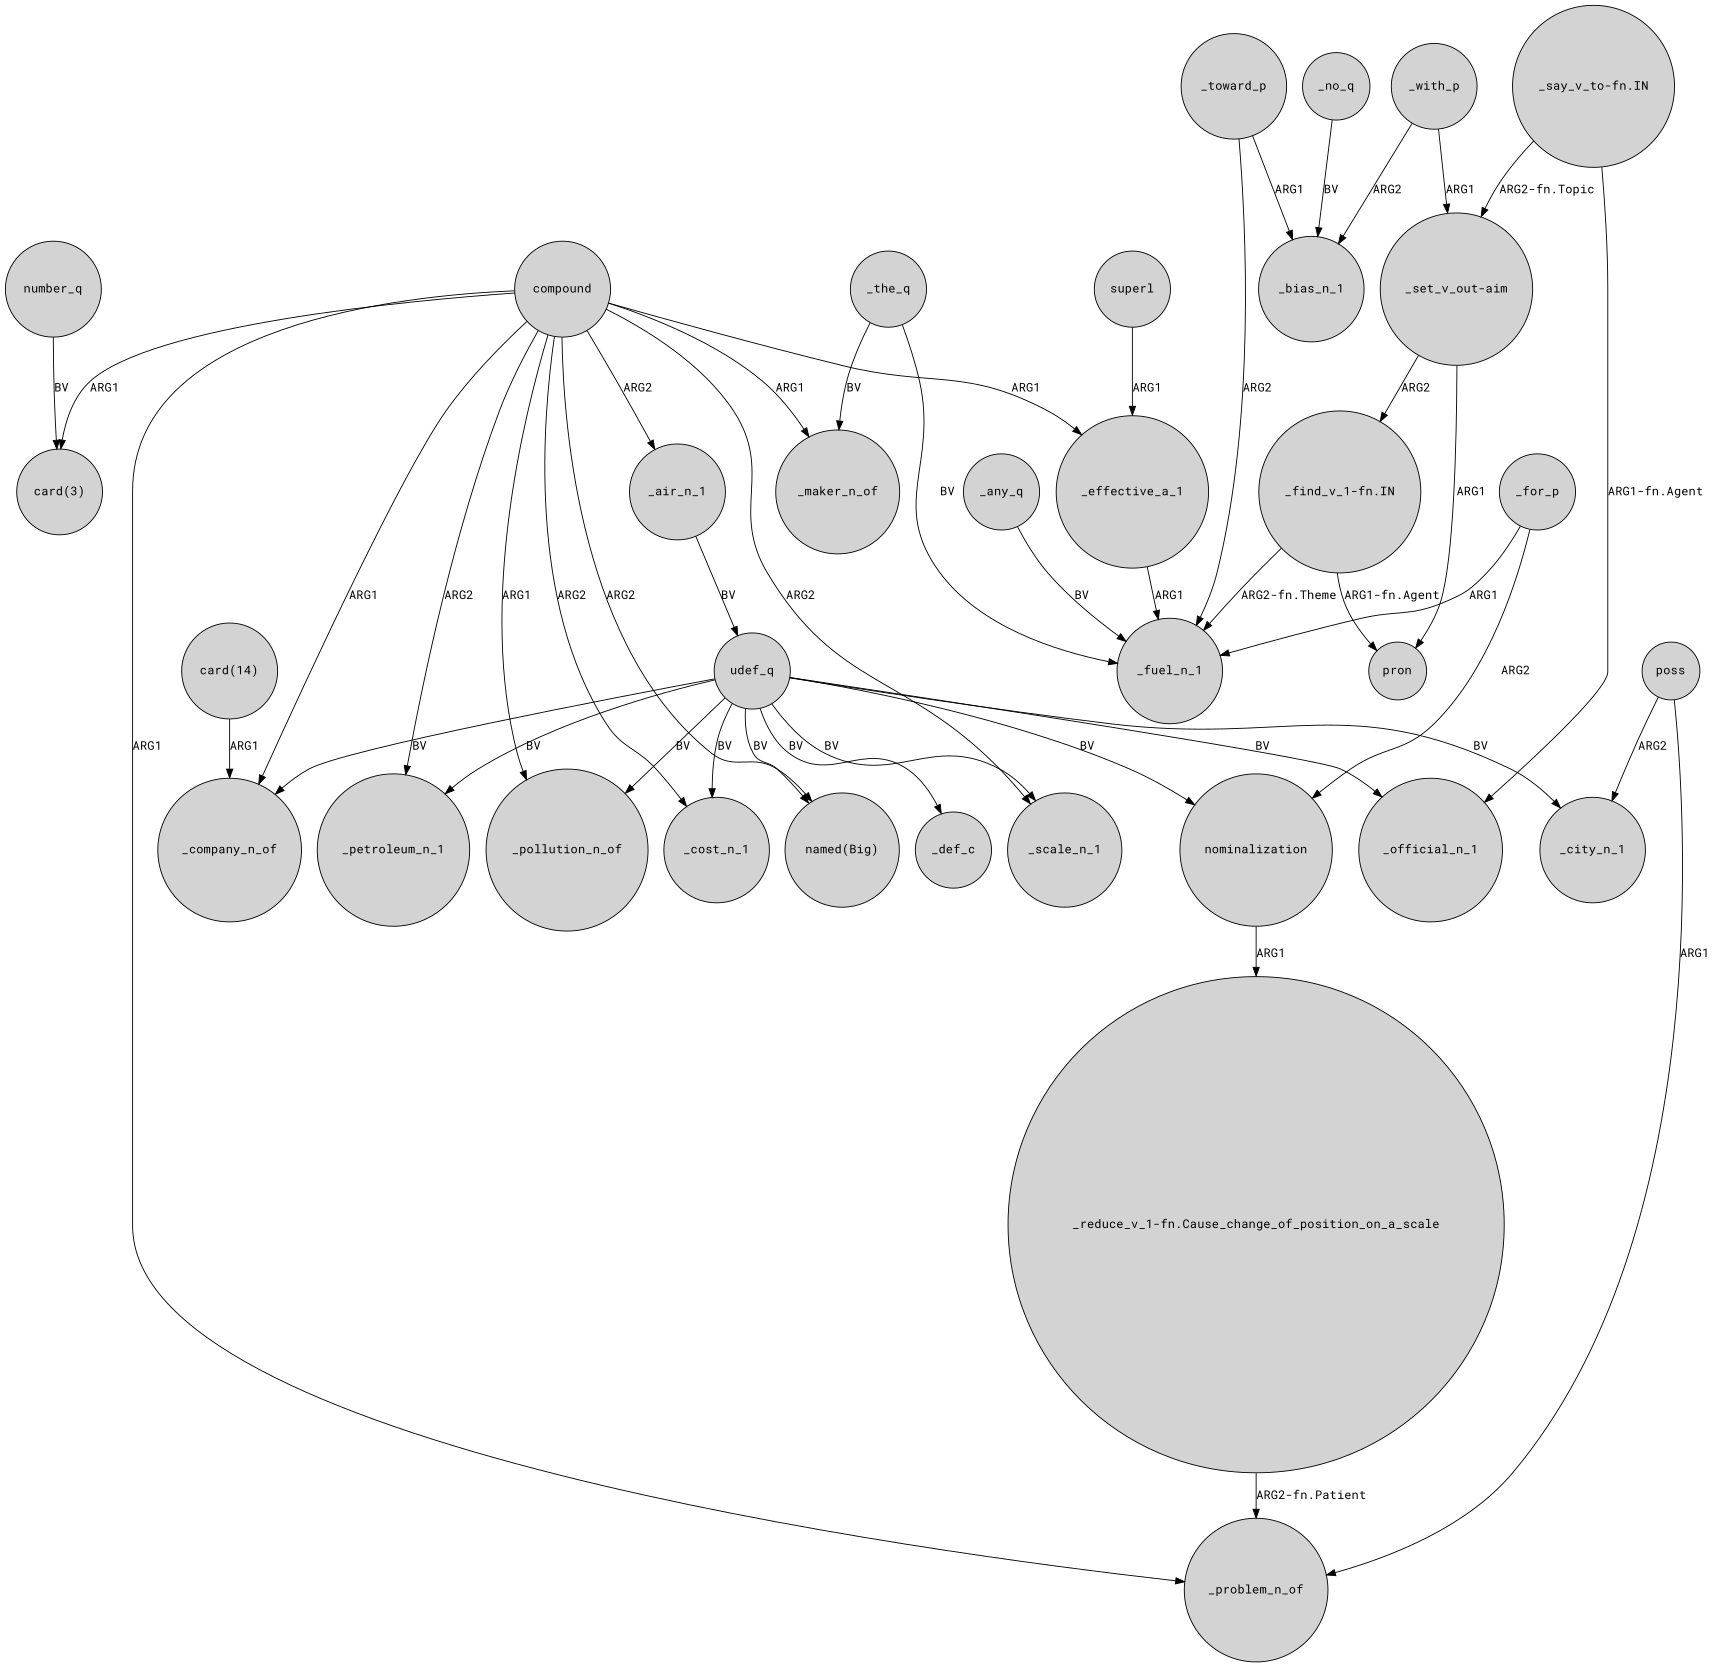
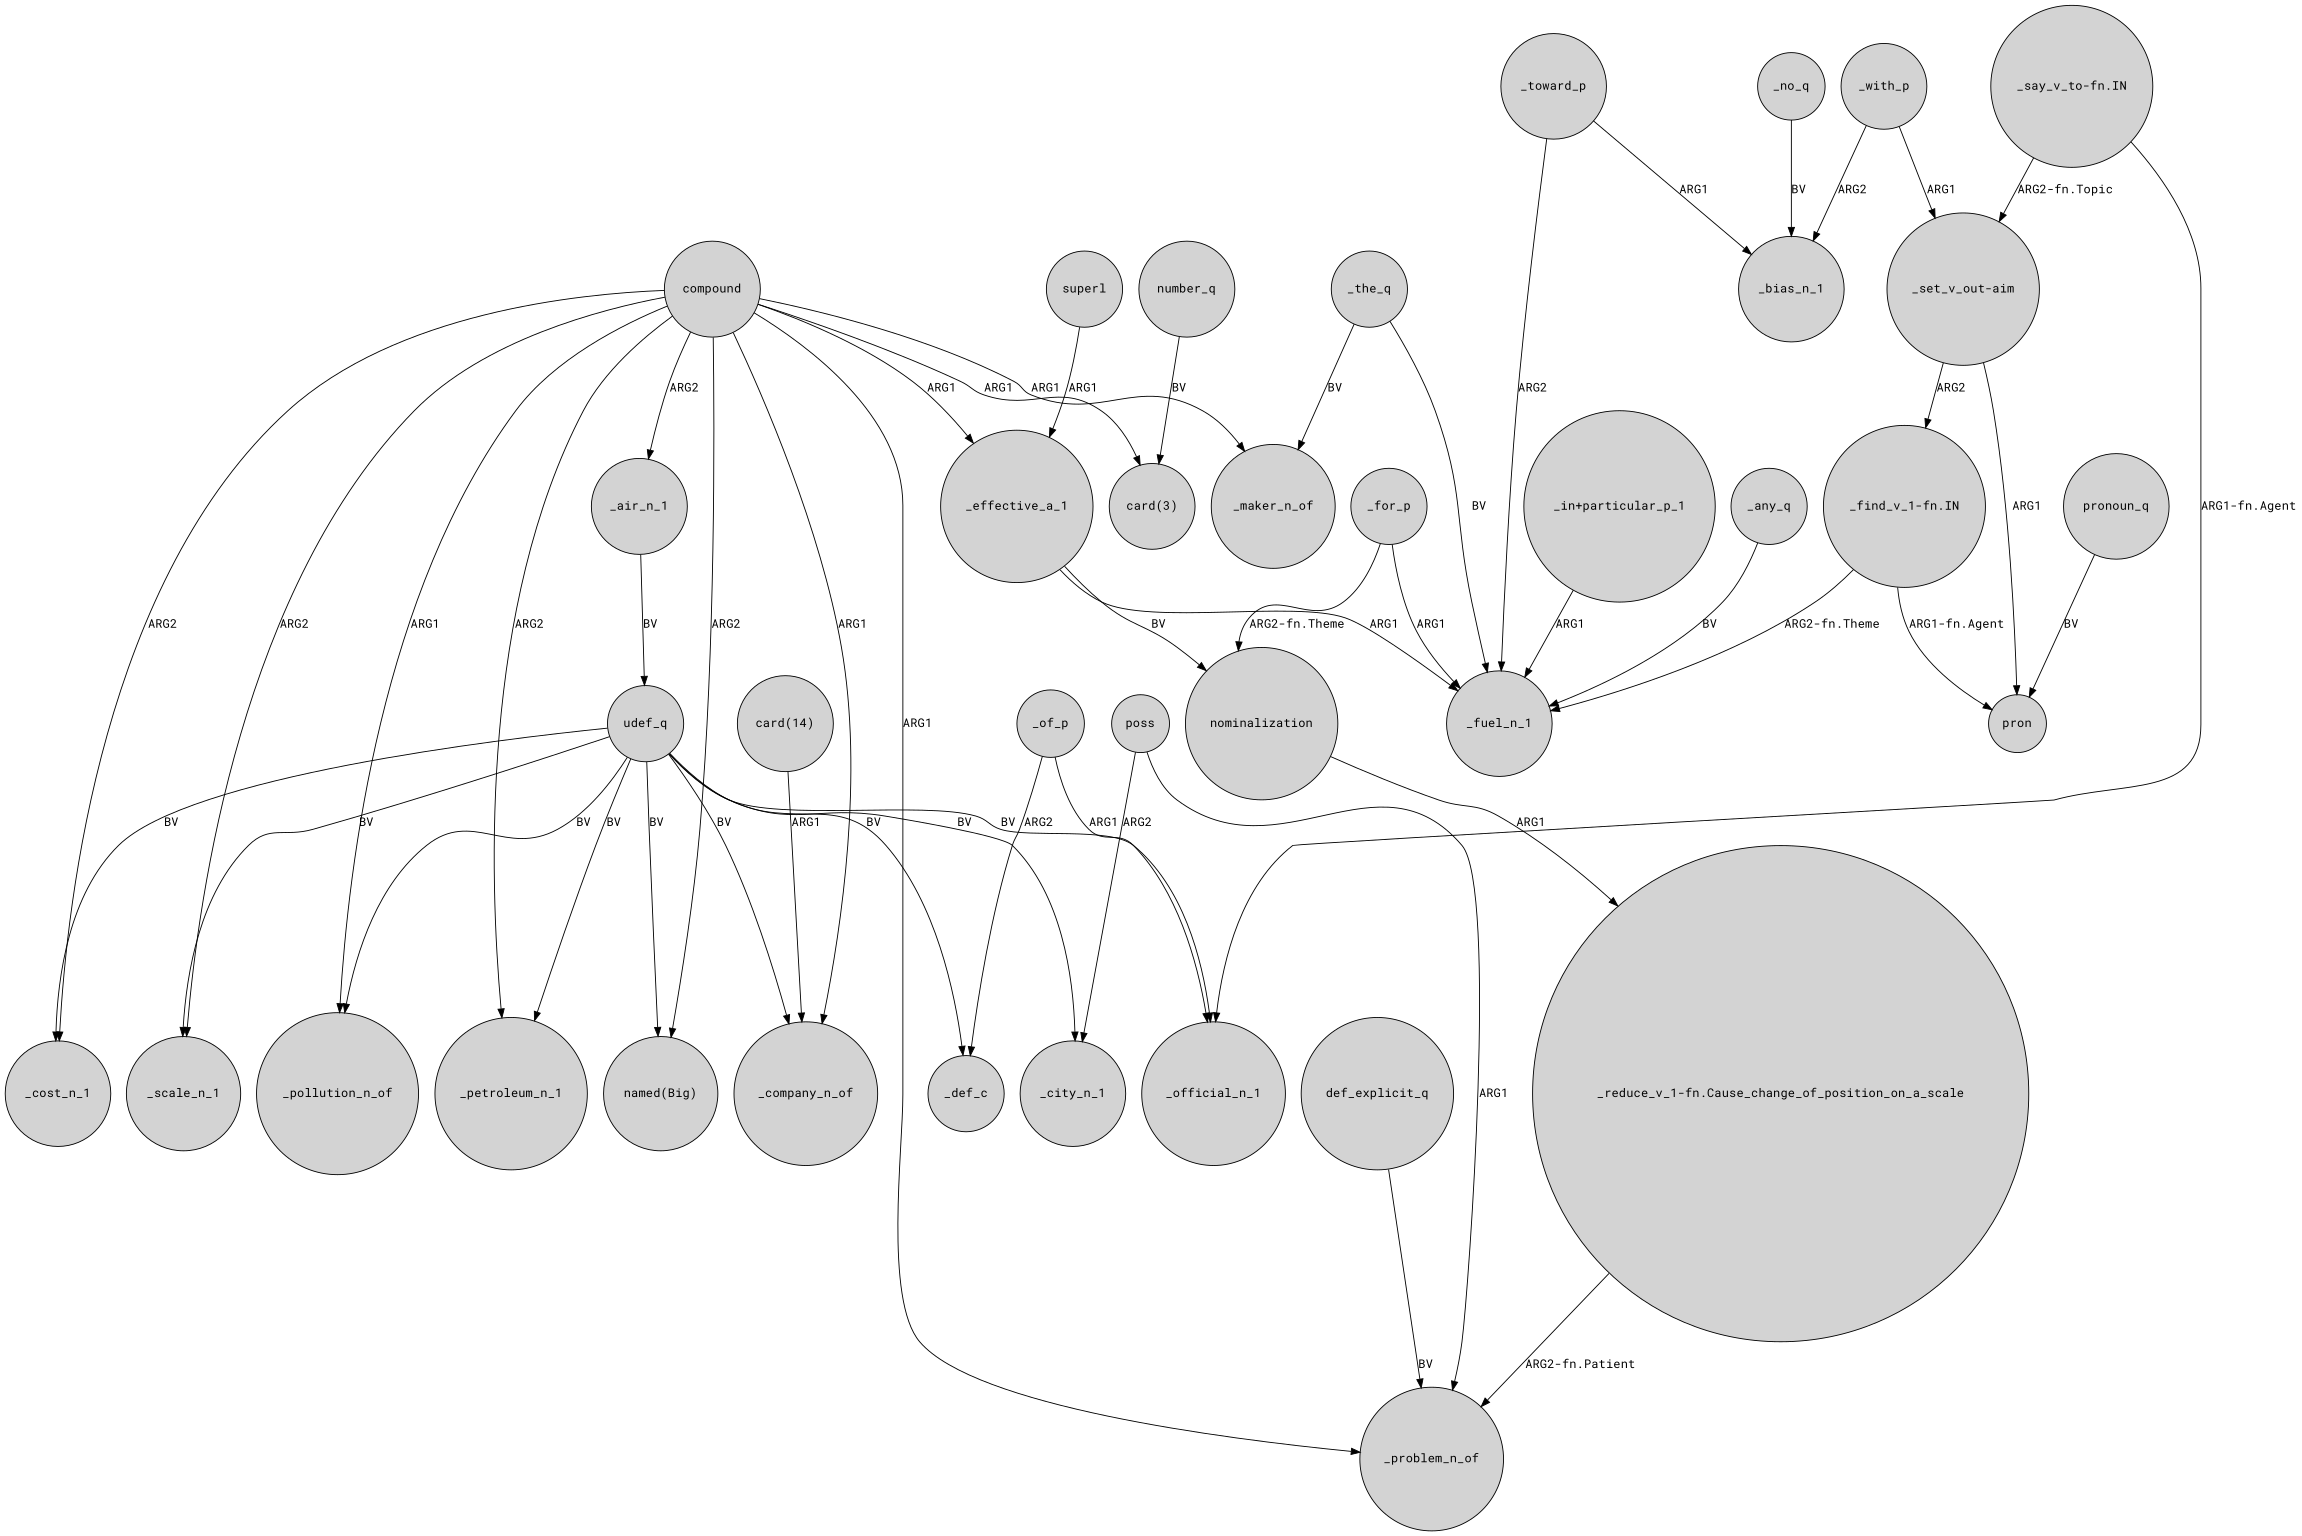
node "_in+particular_p_1": added
node "pronoun_q": added
edge "_for_p" -> "nominalization": label "ARG2" -> "ARG2-fn.Theme"
edge "udef_q" -> "nominalization": now "_effective_a_1" -> "nominalization"
node "_of_p": added
node "def_explicit_q": added
